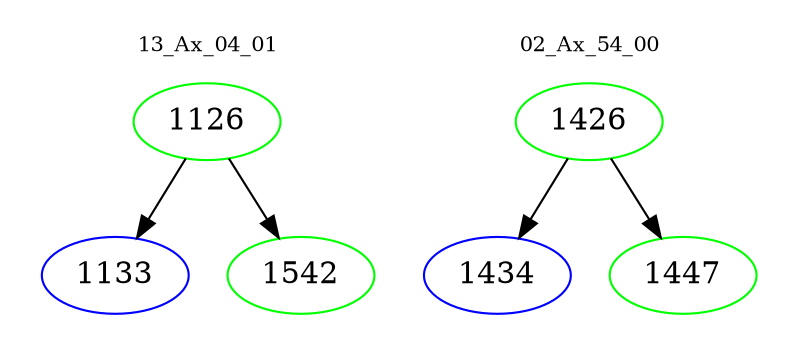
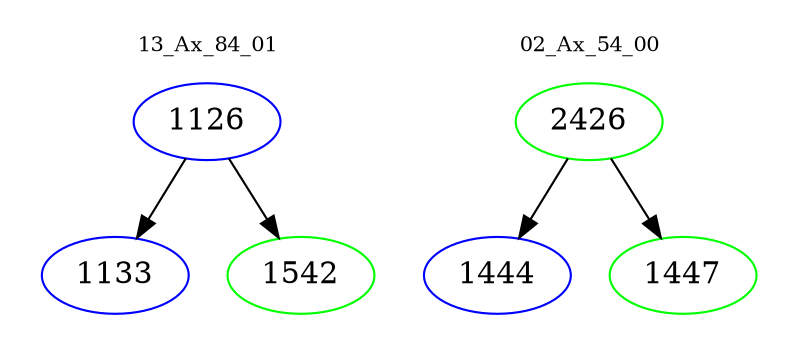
cluster "13_Ax_04_01": label "13_Ax_04_01" -> "13_Ax_84_01"
node "1126": color green -> blue
node "1426": label "1426" -> "2426"
node "1434": label "1434" -> "1444"
